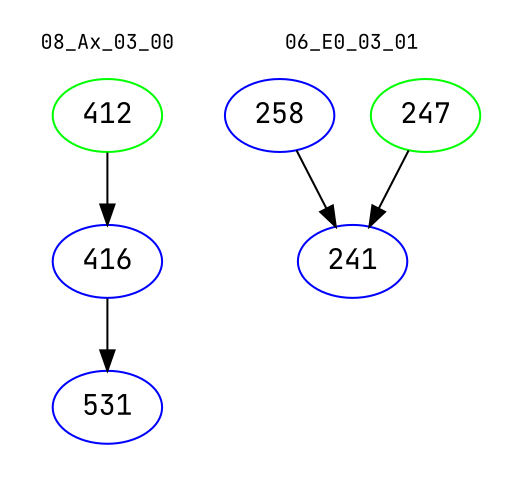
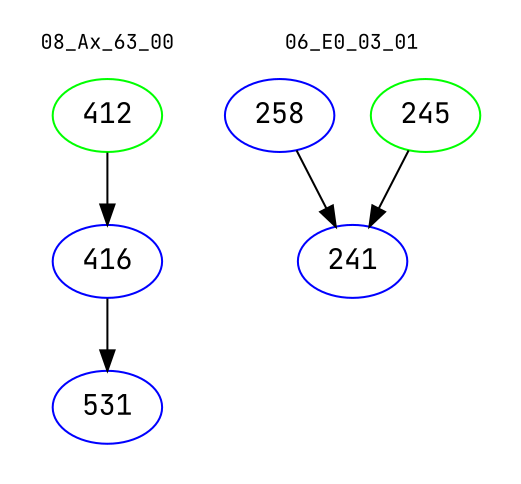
cluster "08_Ax_03_00": label "08_Ax_03_00" -> "08_Ax_63_00"
node "247": label "247" -> "245"
